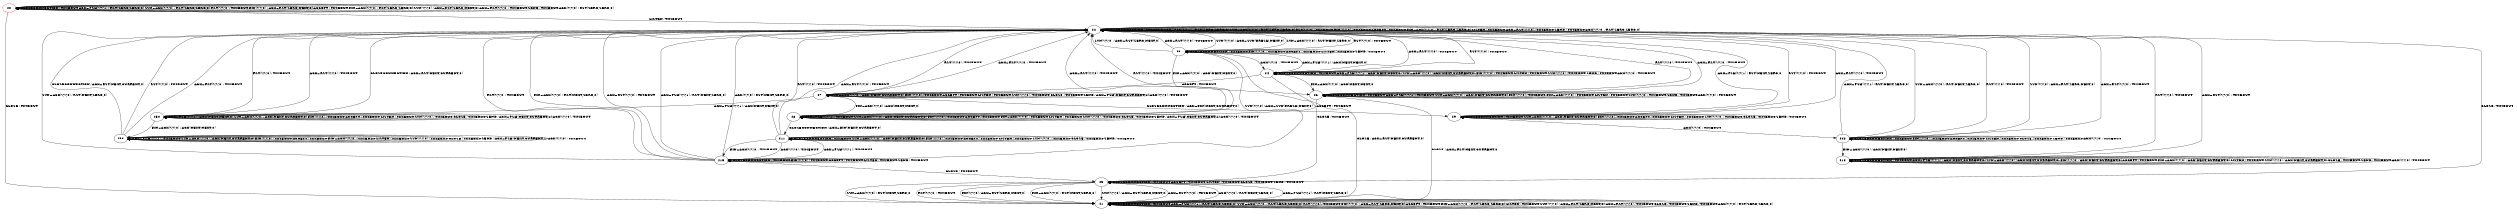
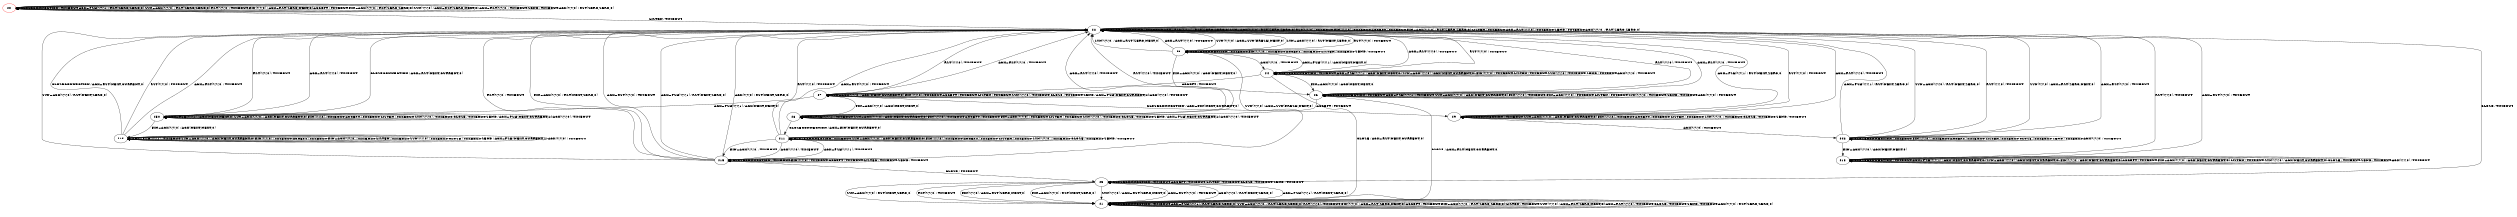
node "s54": label "s54" -> "s14"
edge "s3" -> "s5": removed, label "CLOSE / TIMEOUT"
edge "s0" -> "s1": removed, label "CLOSE / TIMEOUT"
